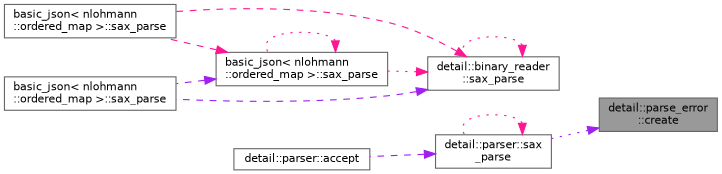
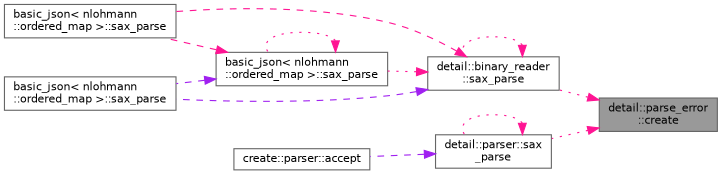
edge "detail::binary_reader ::sax_parse" -> "detail::parse_error ::create": added
edge "detail::parser::sax _parse" -> "detail::parse_error ::create": color purple -> deeppink
node "detail::parser::accept": label "detail::parser::accept" -> "create::parser::accept"
